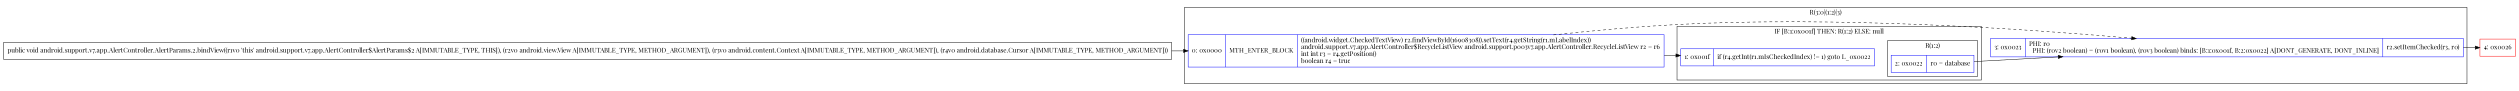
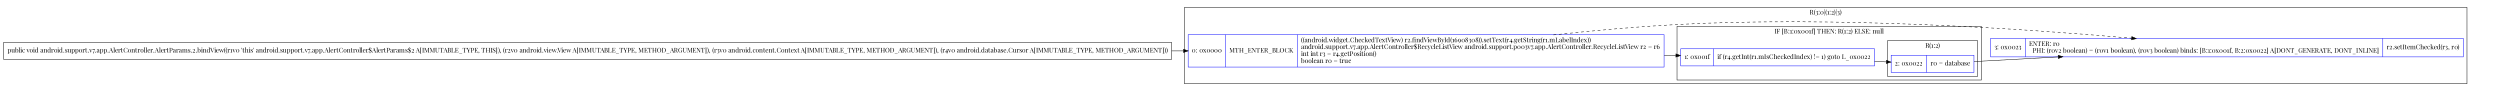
node "3: 0x0023": text "PHI: r0" -> "ENTER: r0"
node "4: 0x0026": removed
node "0: 0x0000": text "boolean r4 = true" -> "boolean r0 = true"
edge "1: 0x001f" -> "2: 0x0022": added
